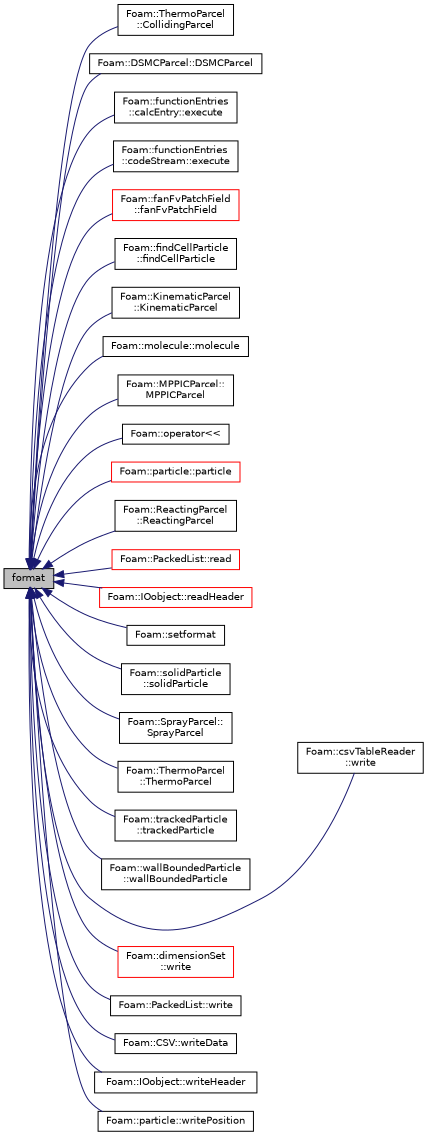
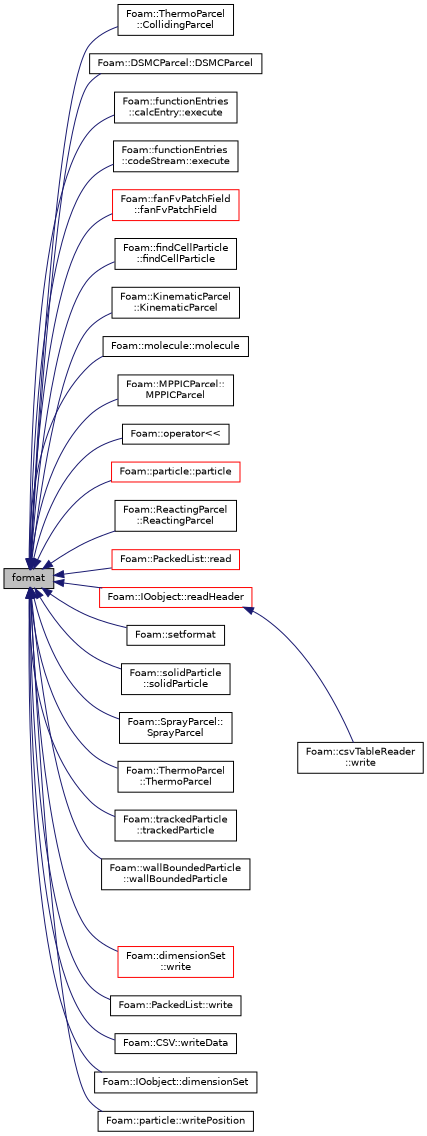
edge "Foam::csvTableReader ::write" -> "format": now "Foam::csvTableReader ::write" -> "Foam::IOobject::readHeader"
node "Foam::IOobject::writeHeader": label "Foam::IOobject::writeHeader" -> "Foam::IOobject::dimensionSet"
